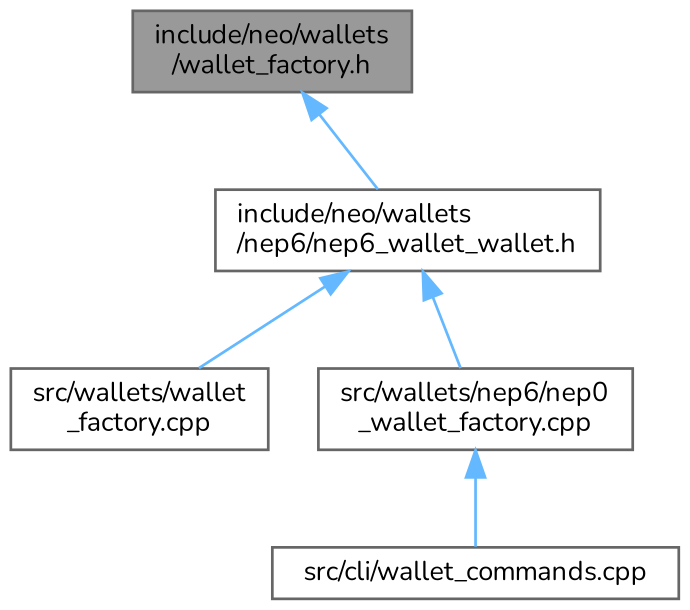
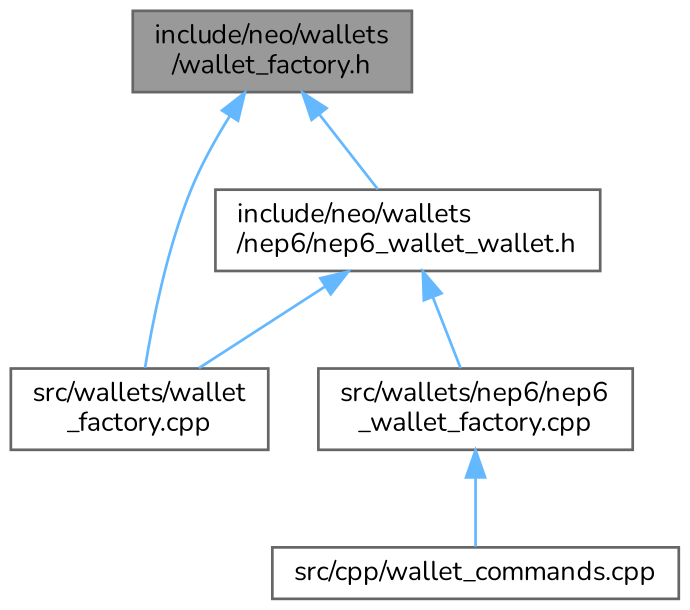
edge "src/wallets/wallet _factory.cpp" -> "include/neo/wallets /wallet_factory.h": added
node "src/wallets/nep6/nep0 _wallet_factory.cpp": label "src/wallets/nep6/nep0 _wallet_factory.cpp" -> "src/wallets/nep6/nep6 _wallet_factory.cpp"
node "src/cli/wallet_commands.cpp": label "src/cli/wallet_commands.cpp" -> "src/cpp/wallet_commands.cpp"
